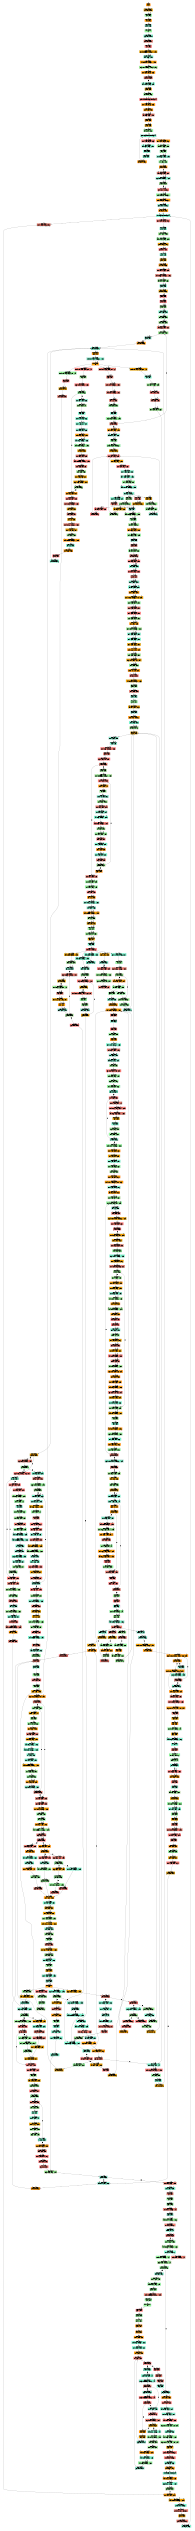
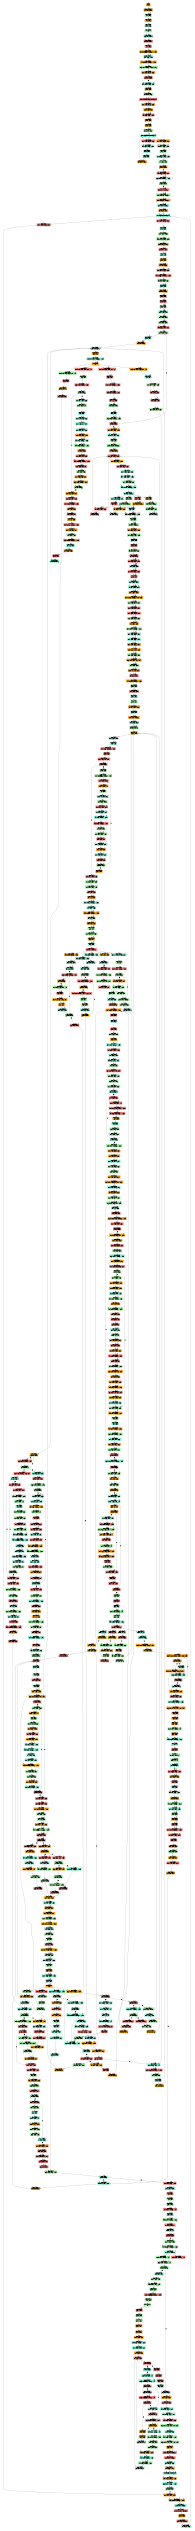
node "0x0040fc82 movl $0x2f5<UINT32>, %ecx": fillcolor salmon -> aquamarine
